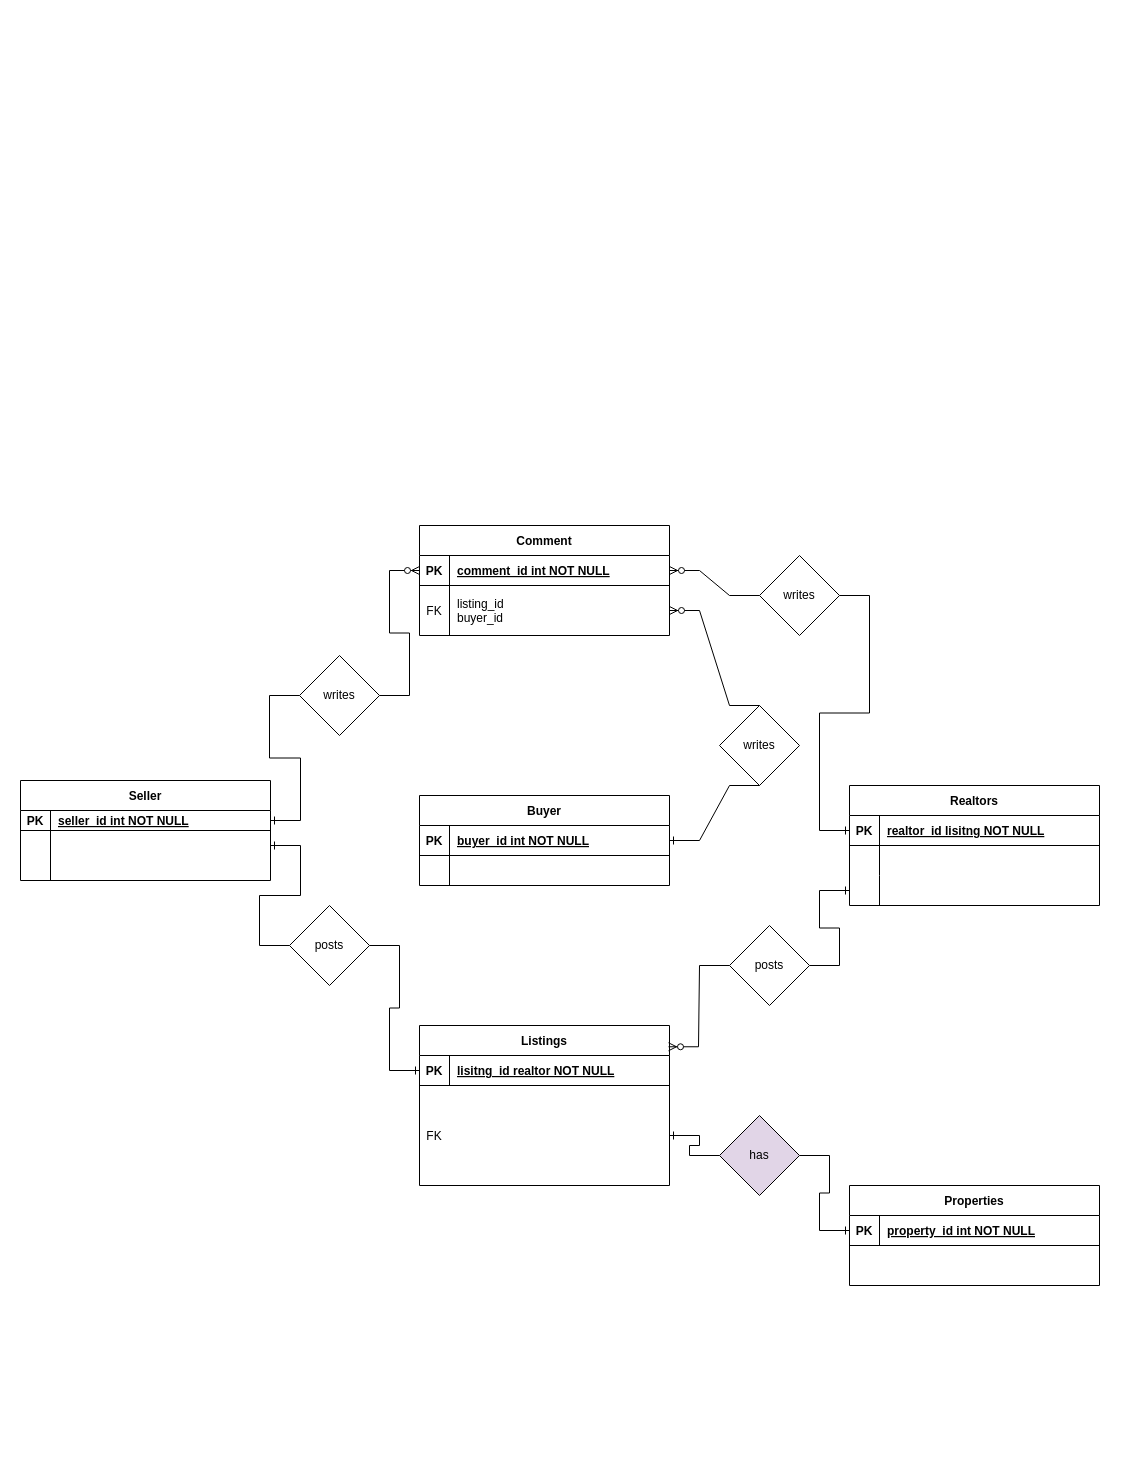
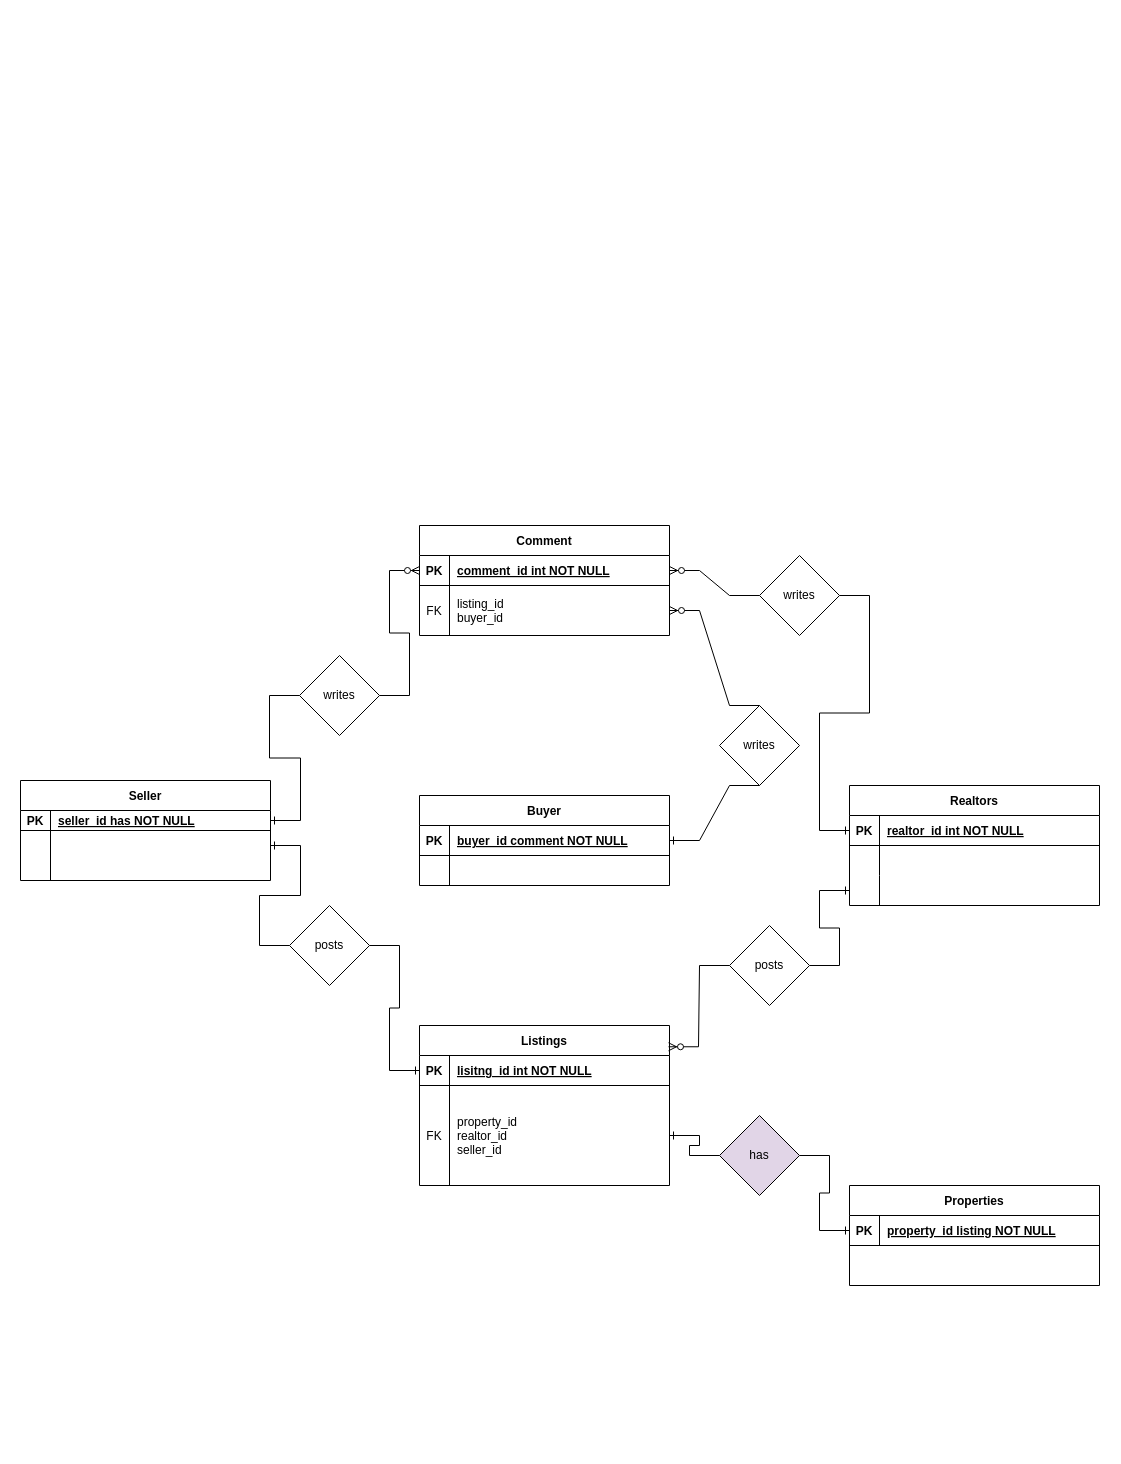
node "seller_id int NOT NULL": label "seller_id int NOT NULL" -> "seller_id has NOT NULL"
node "realtor_id lisitng NOT NULL": label "realtor_id lisitng NOT NULL" -> "realtor_id int NOT NULL"
node "buyer_id int NOT NULL": label "buyer_id int NOT NULL" -> "buyer_id comment NOT NULL"
node "lisitng_id realtor NOT NULL": label "lisitng_id realtor NOT NULL" -> "lisitng_id int NOT NULL"
node "property_id realtor_id seller_id": added
node "property_id int NOT NULL": label "property_id int NOT NULL" -> "property_id listing NOT NULL"
